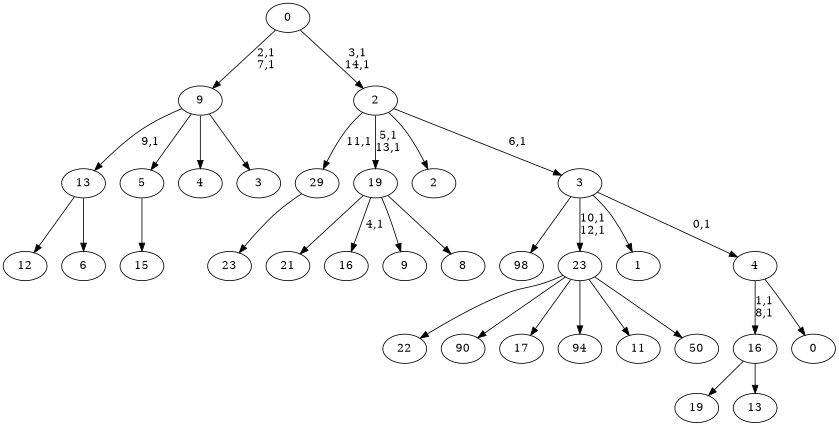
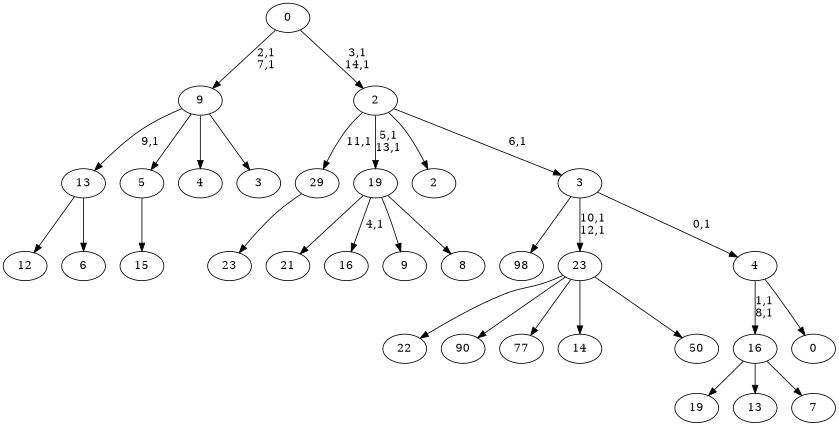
node "1": removed
node "17": label "17" -> "77"
node "94": label "94" -> "14"
node "11": removed
node "7": added
